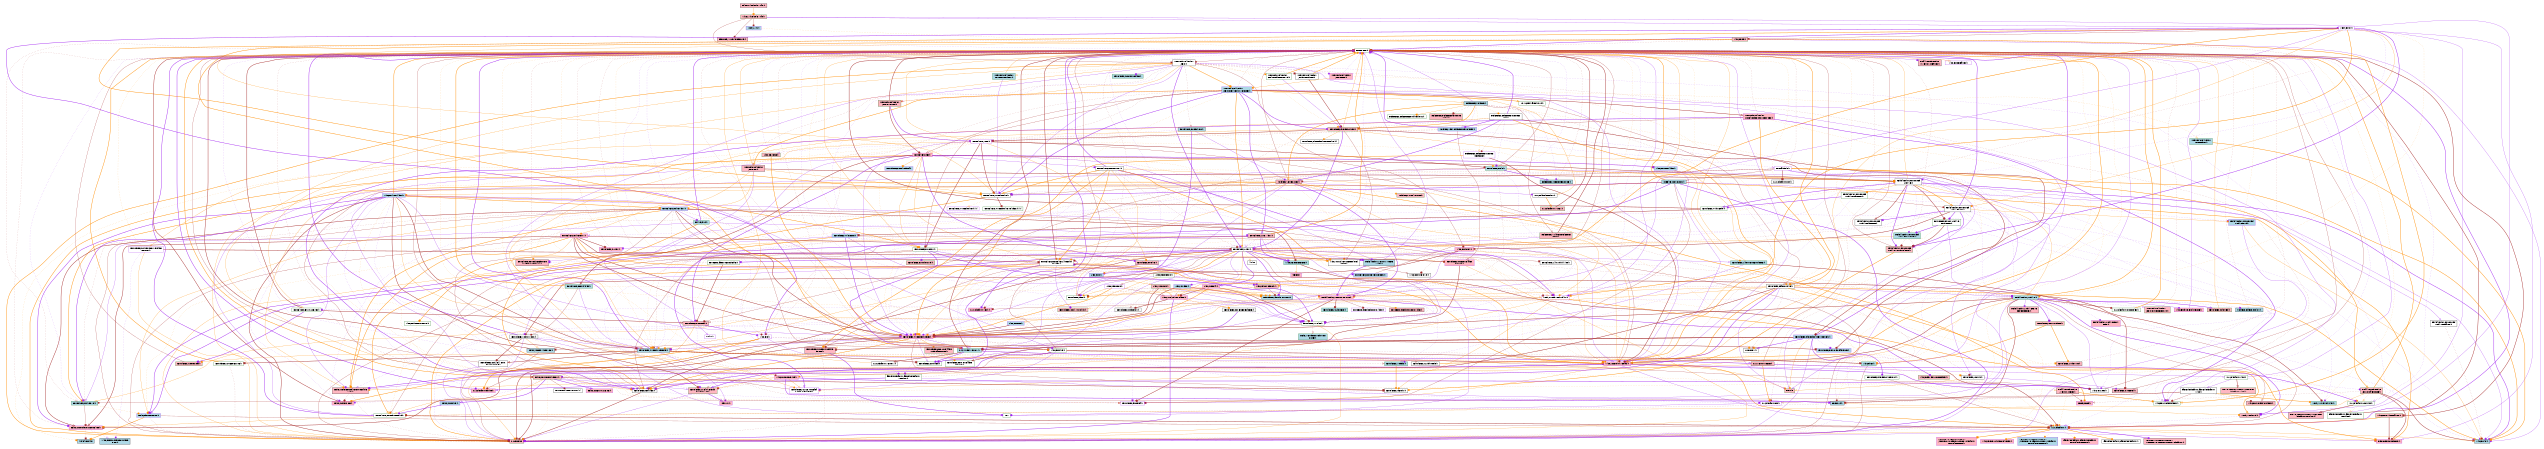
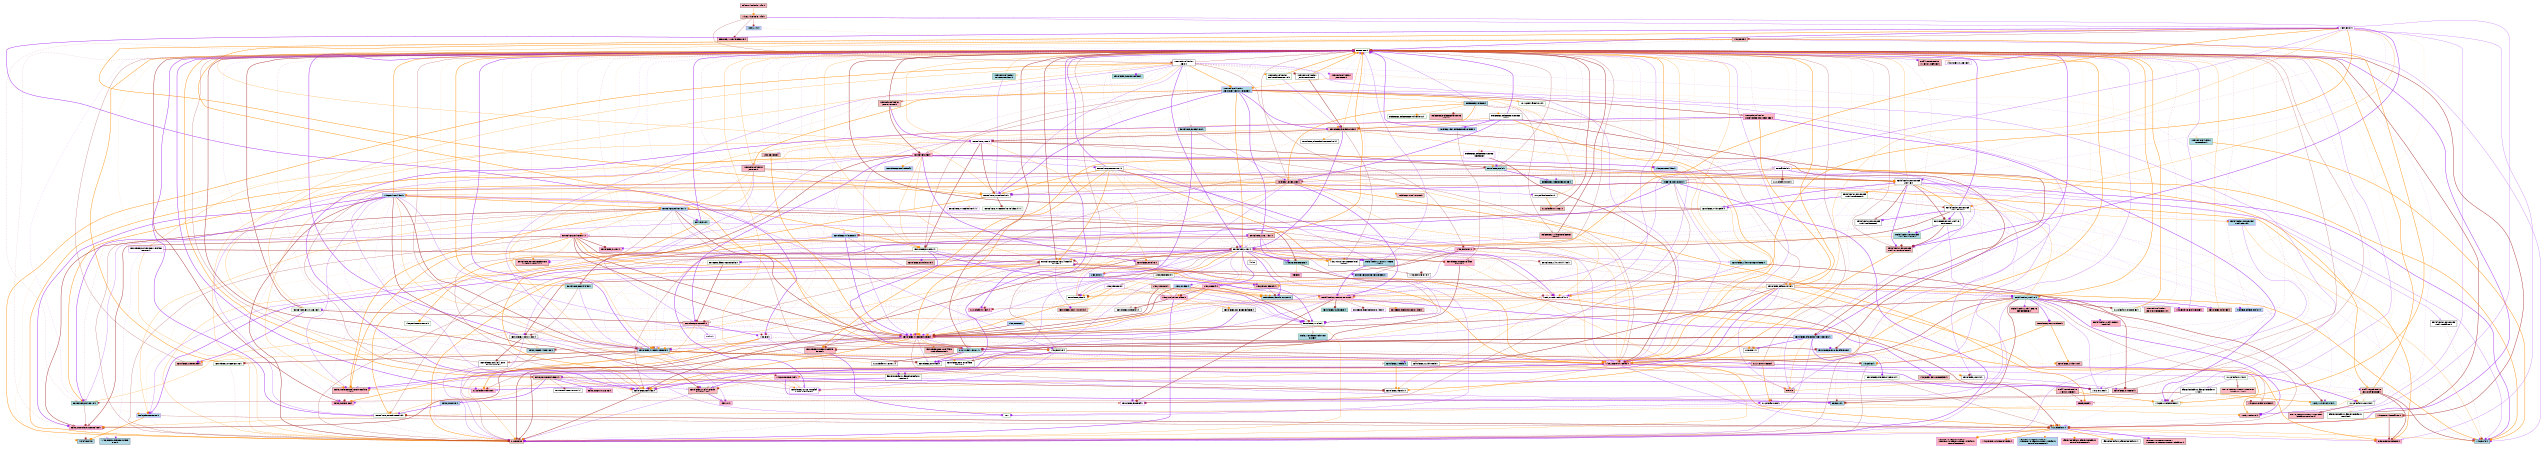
edge "CoreTypes.h" -> "Internationalization /Text.h": reversed
node "Misc/CoreDefines.h": label "Misc/CoreDefines.h" -> "Misc/IsTEnumAsByte.h"
edge "Containers/ArrayView.h" -> "Traits/ElementType.h": style bold -> solid
node "UObject/ObjectVersion.h": color black -> purple
node "Serialization/ArchiveCook Data.h": label "Serialization/ArchiveCook Data.h" -> "Serialization/ArchiveCook Atomic.h"
